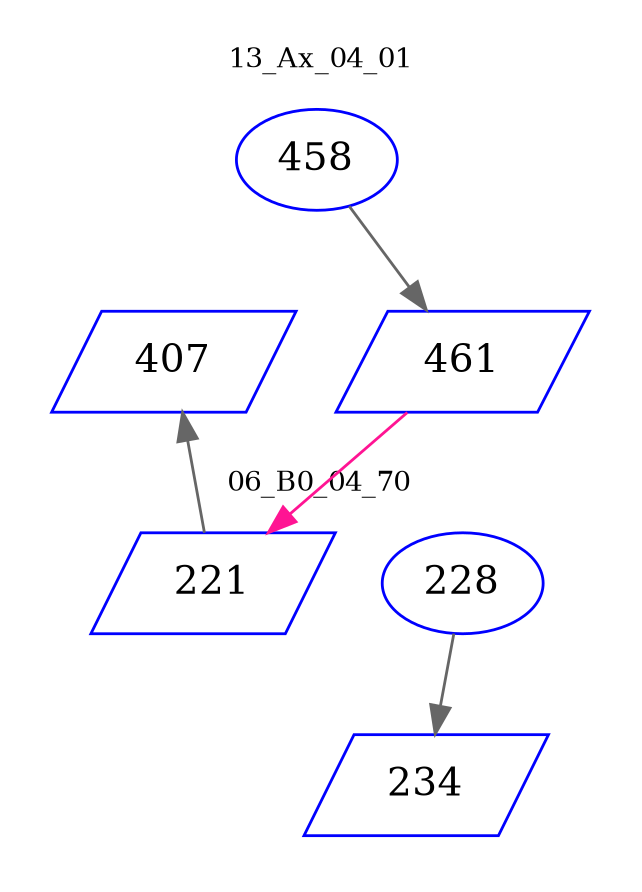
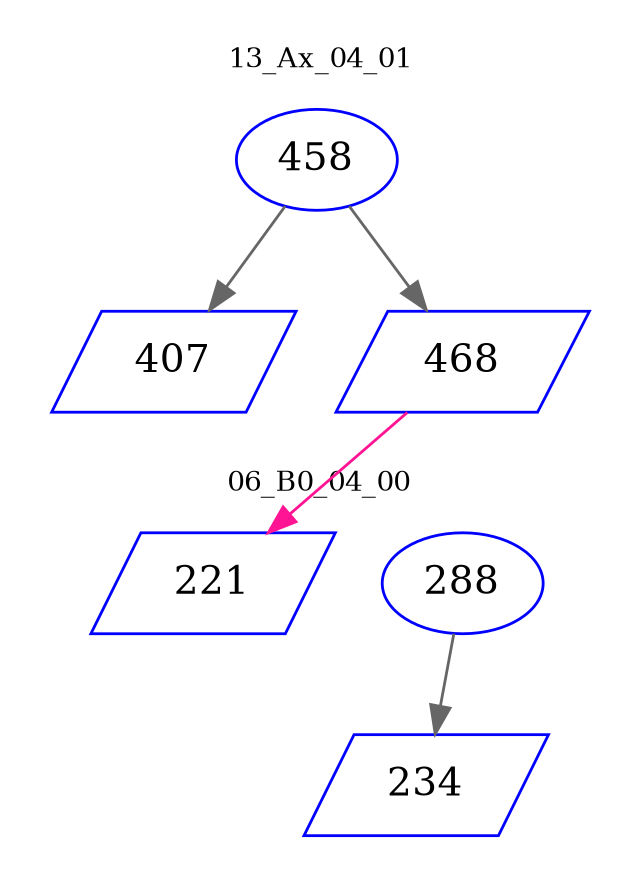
node "461": label "461" -> "468"
cluster "06_B0_04_70": label "06_B0_04_70" -> "06_B0_04_00"
edge "221" -> "407": now "458" -> "407"
node "228": label "228" -> "288"
